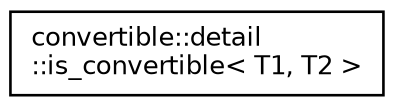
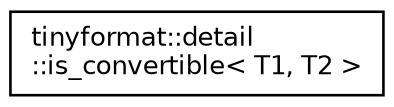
node "convertible::detail ::is_convertible< T1, T2 >": label "convertible::detail ::is_convertible< T1, T2 >" -> "tinyformat::detail ::is_convertible< T1, T2 >"
